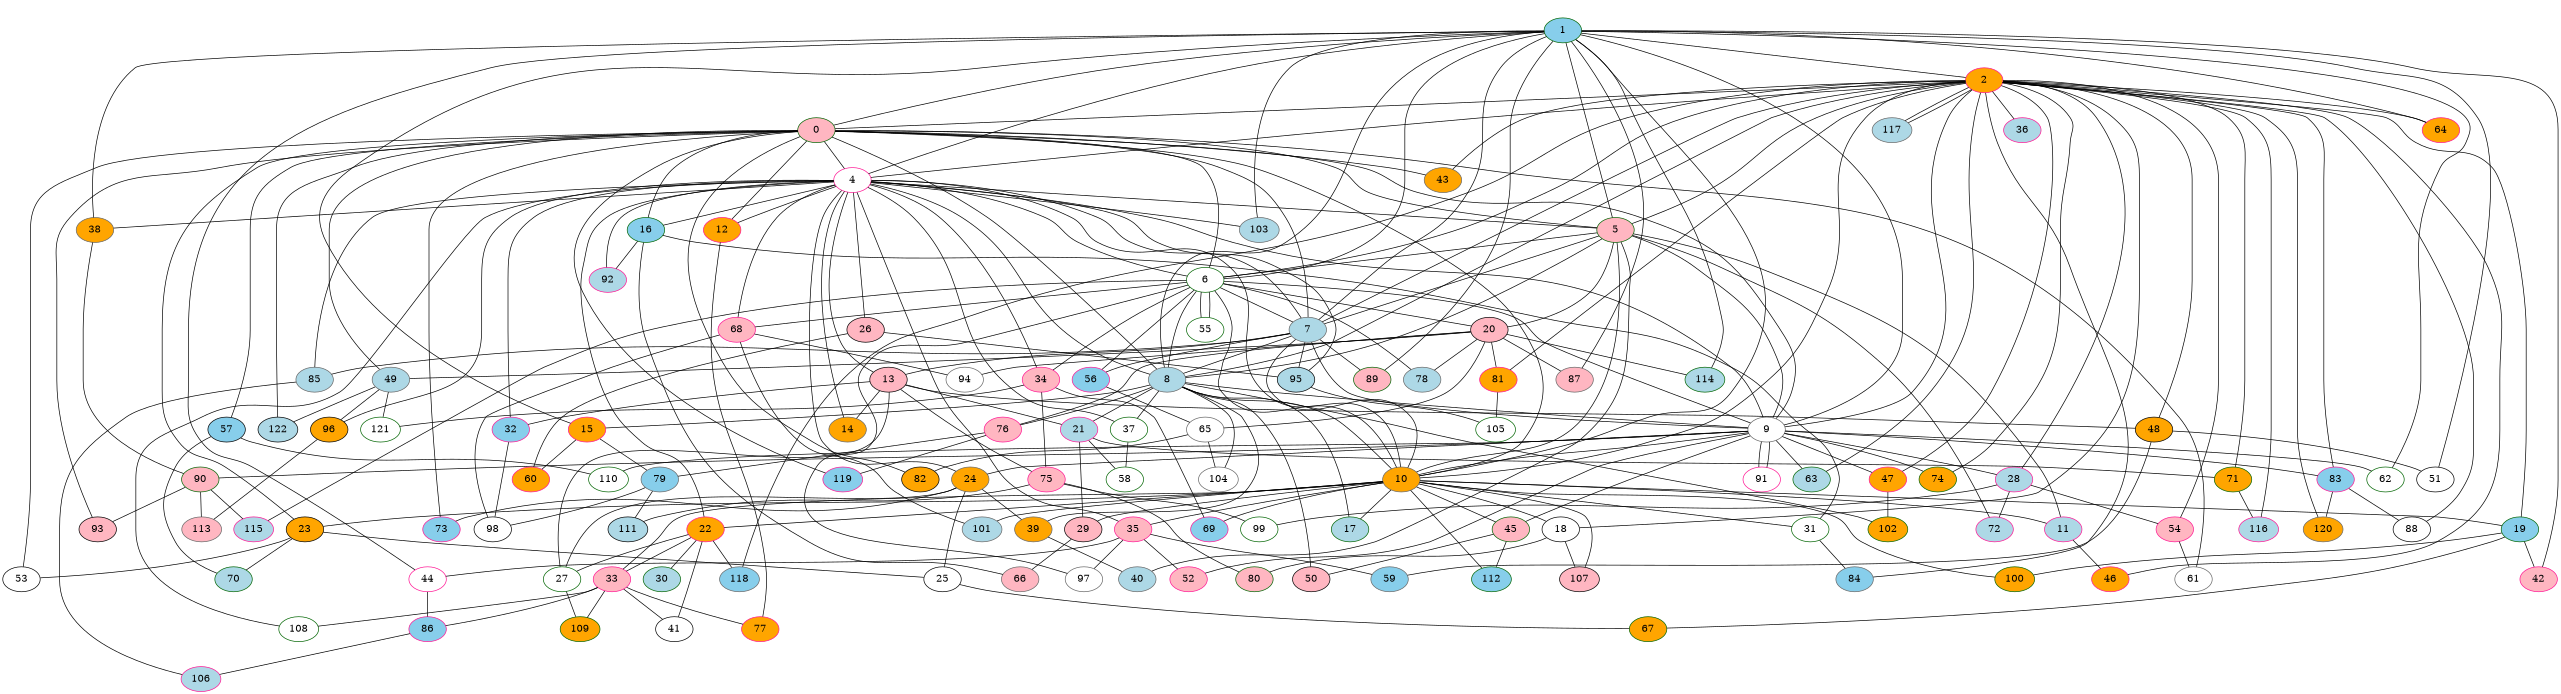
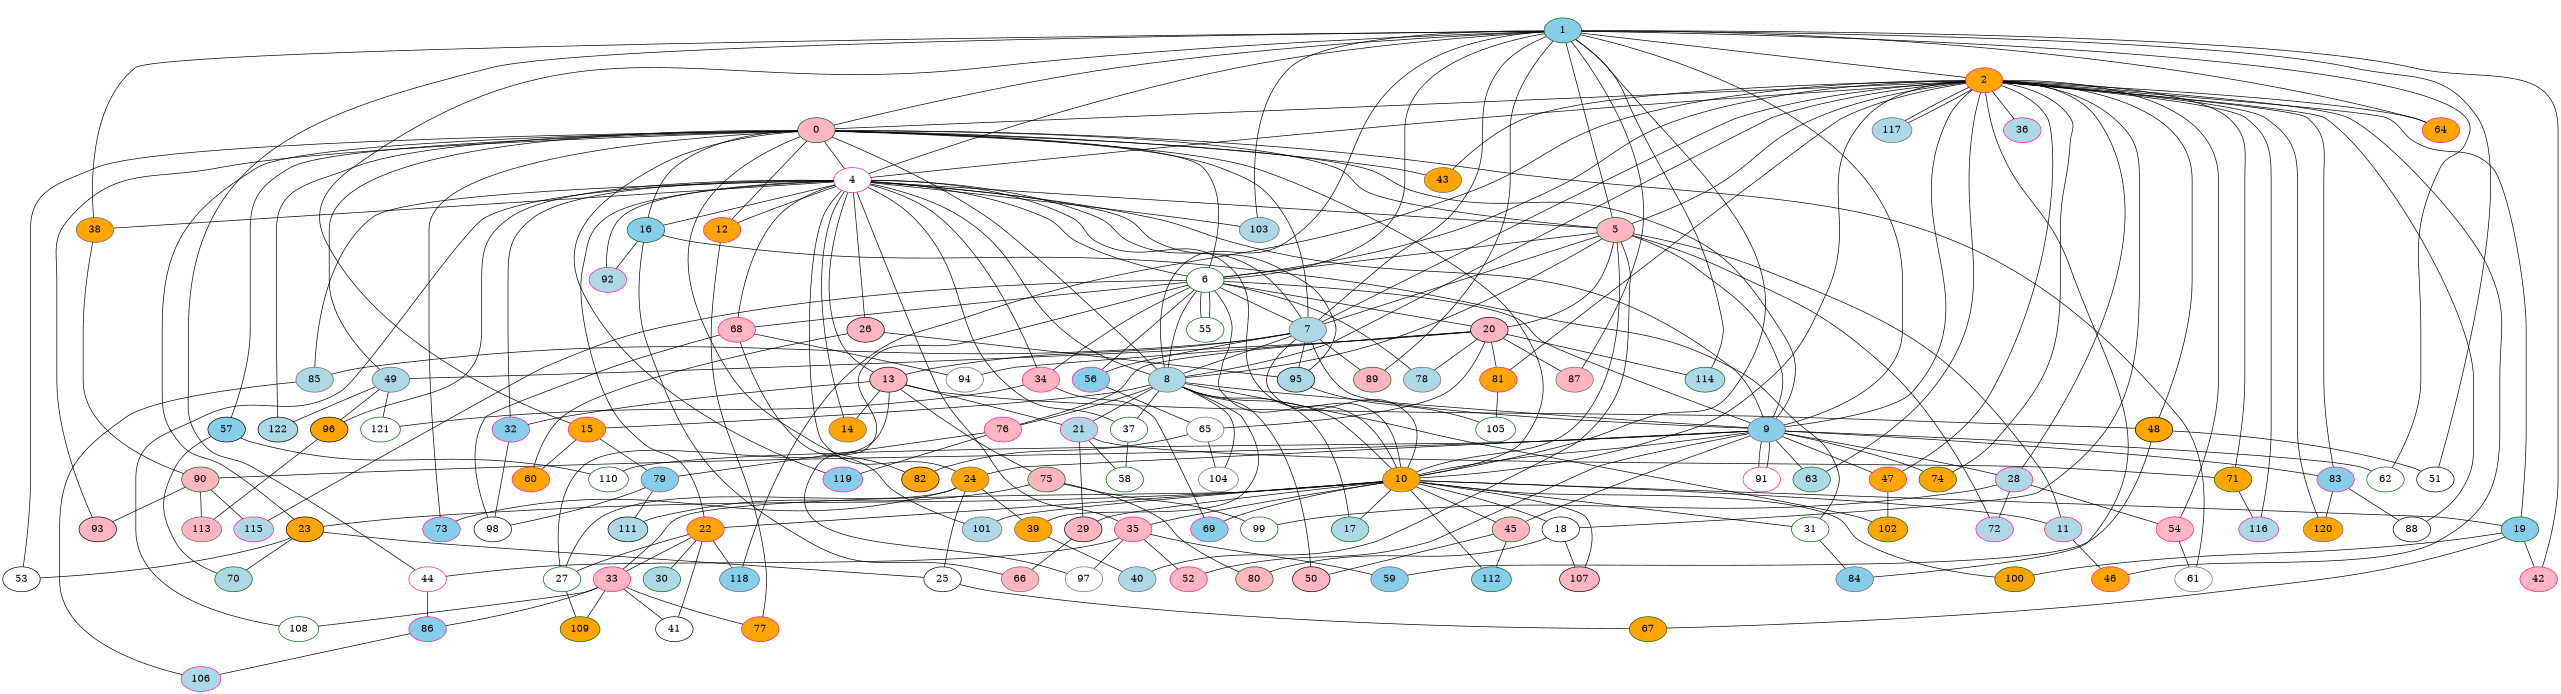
edge "34" -- "75": removed
node "9": fillcolor white -> skyblue
node "75": color deeppink -> darkgreen
